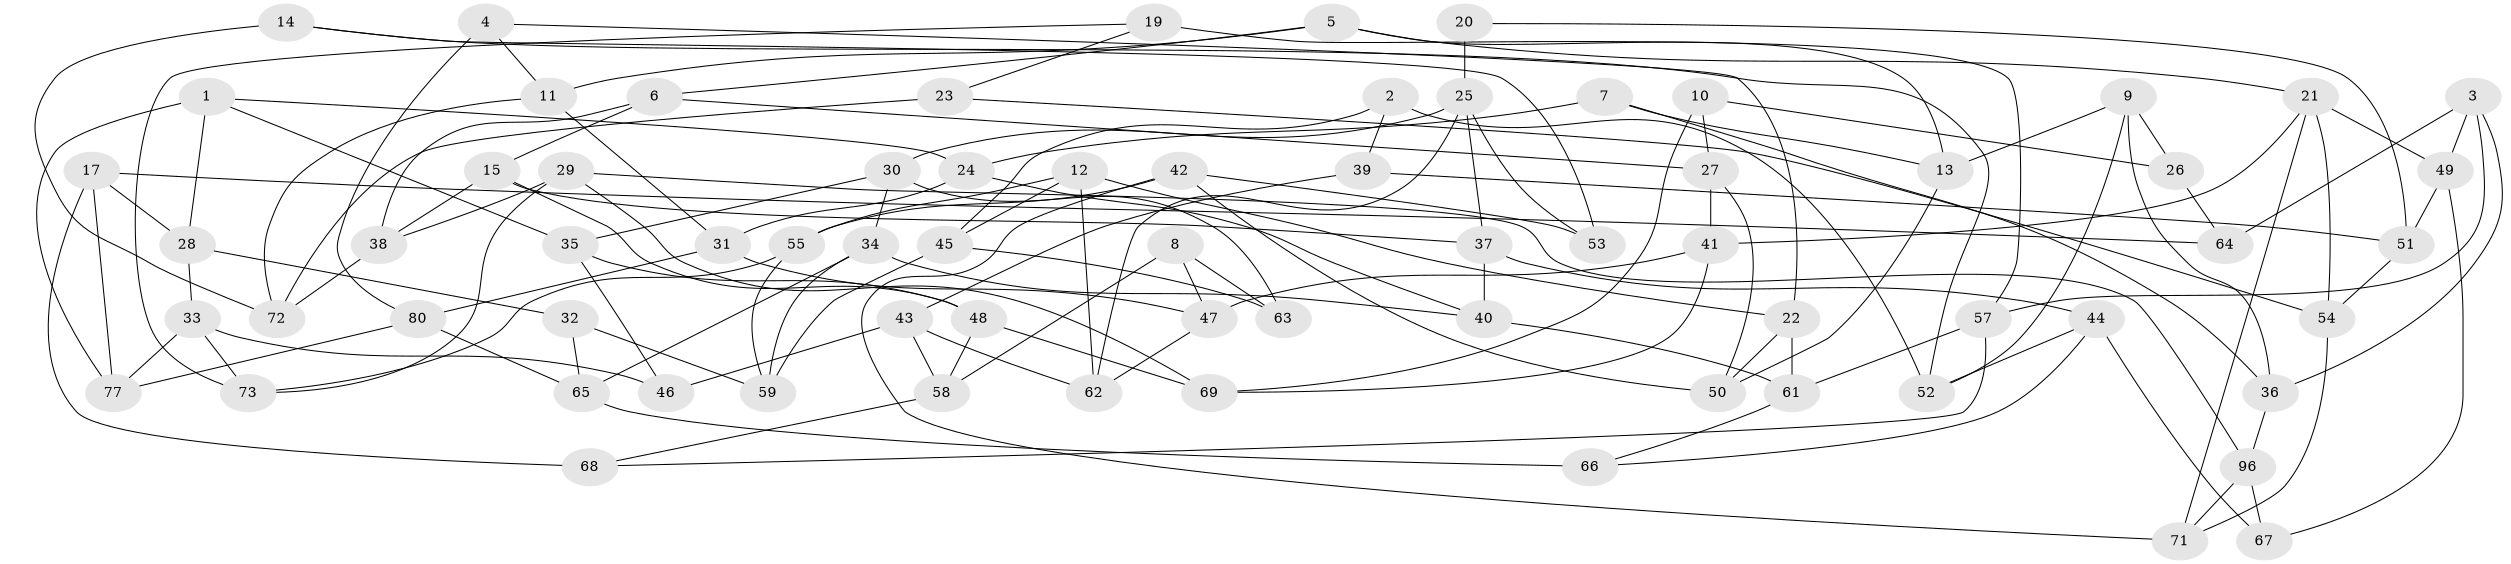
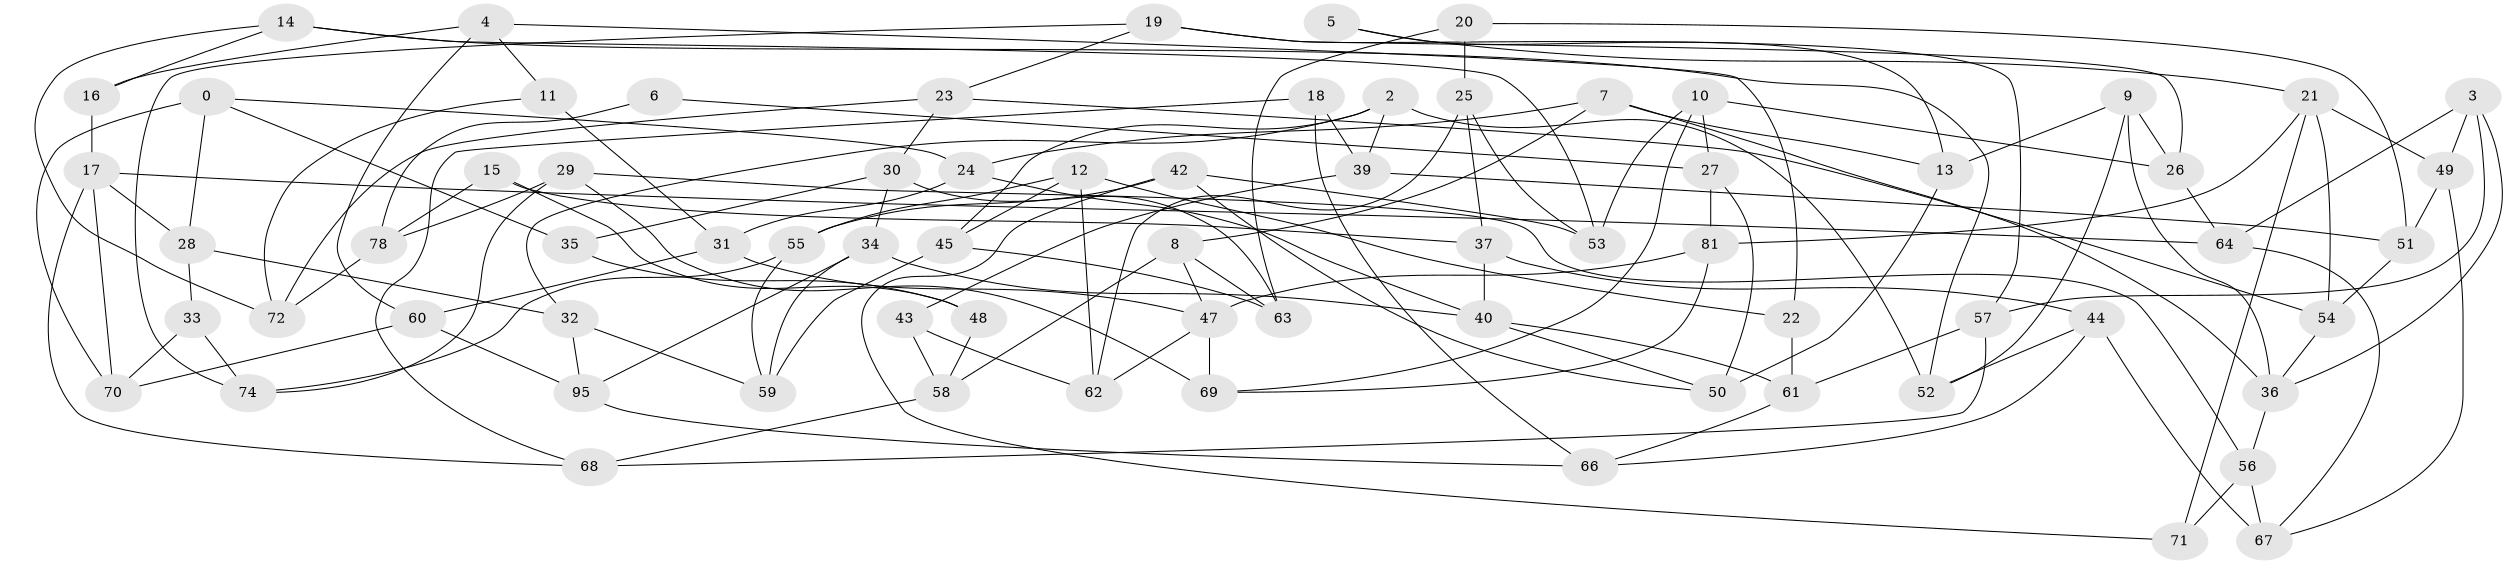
edge "19" -- "26": added
edge "5" -- "11": removed
edge "5" -- "6": removed
edge "20" -- "63": added
node "16": added
node "1": label "1" -> "0"
node "18": added
edge "25" -- "30": now "23" -- "30"
edge "6" -- "15": removed
edge "2" -- "32": added
edge "10" -- "53": added
edge "7" -- "8": added
node "38": label "38" -> "78"
node "41": label "41" -> "81"
node "80": label "80" -> "60"
edge "48" -- "69": now "47" -- "69"
edge "22" -- "50": now "40" -- "50"
edge "64" -- "67": added
node "77": label "77" -> "70"
node "73": label "73" -> "74"
node "65": label "65" -> "95"
node "46": removed
edge "54" -- "71": now "54" -- "36"
node "96": label "96" -> "56"
